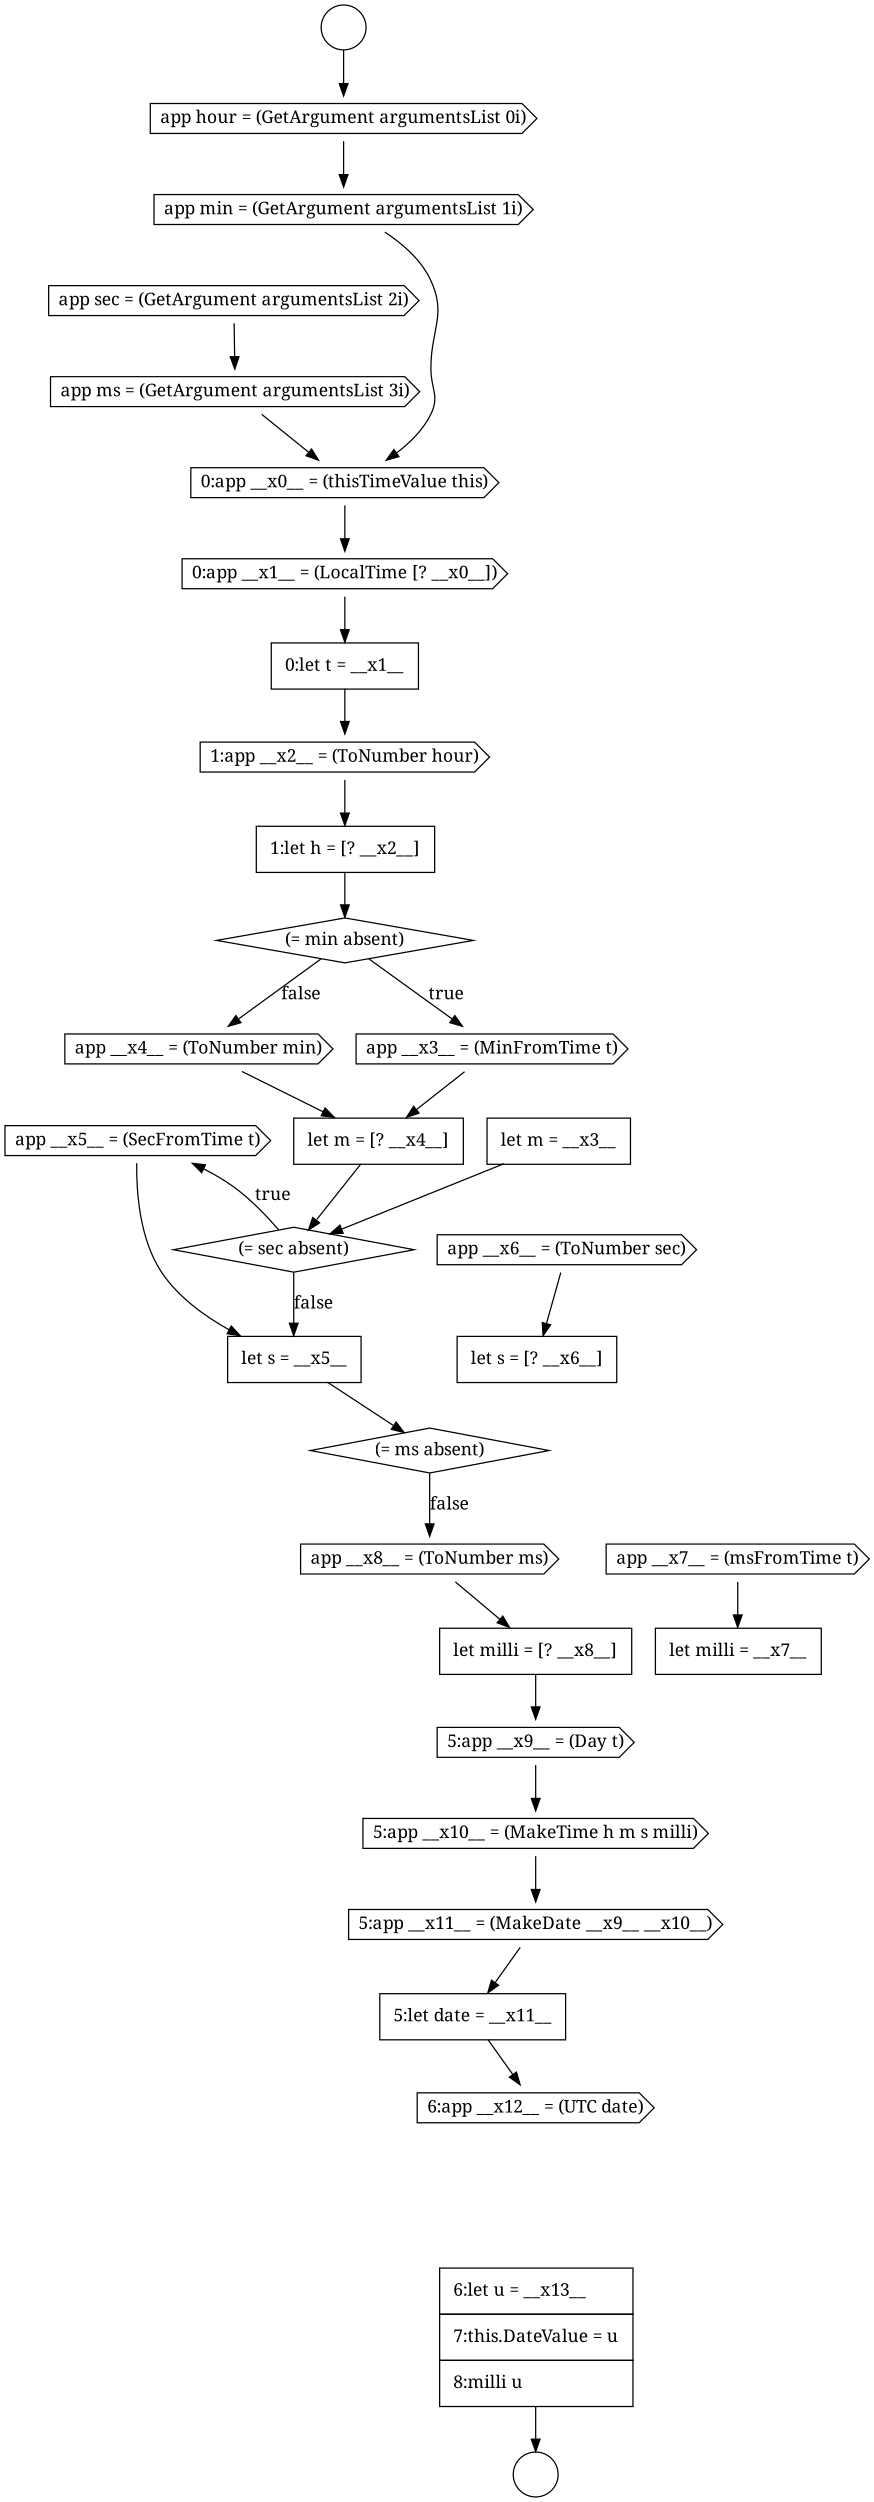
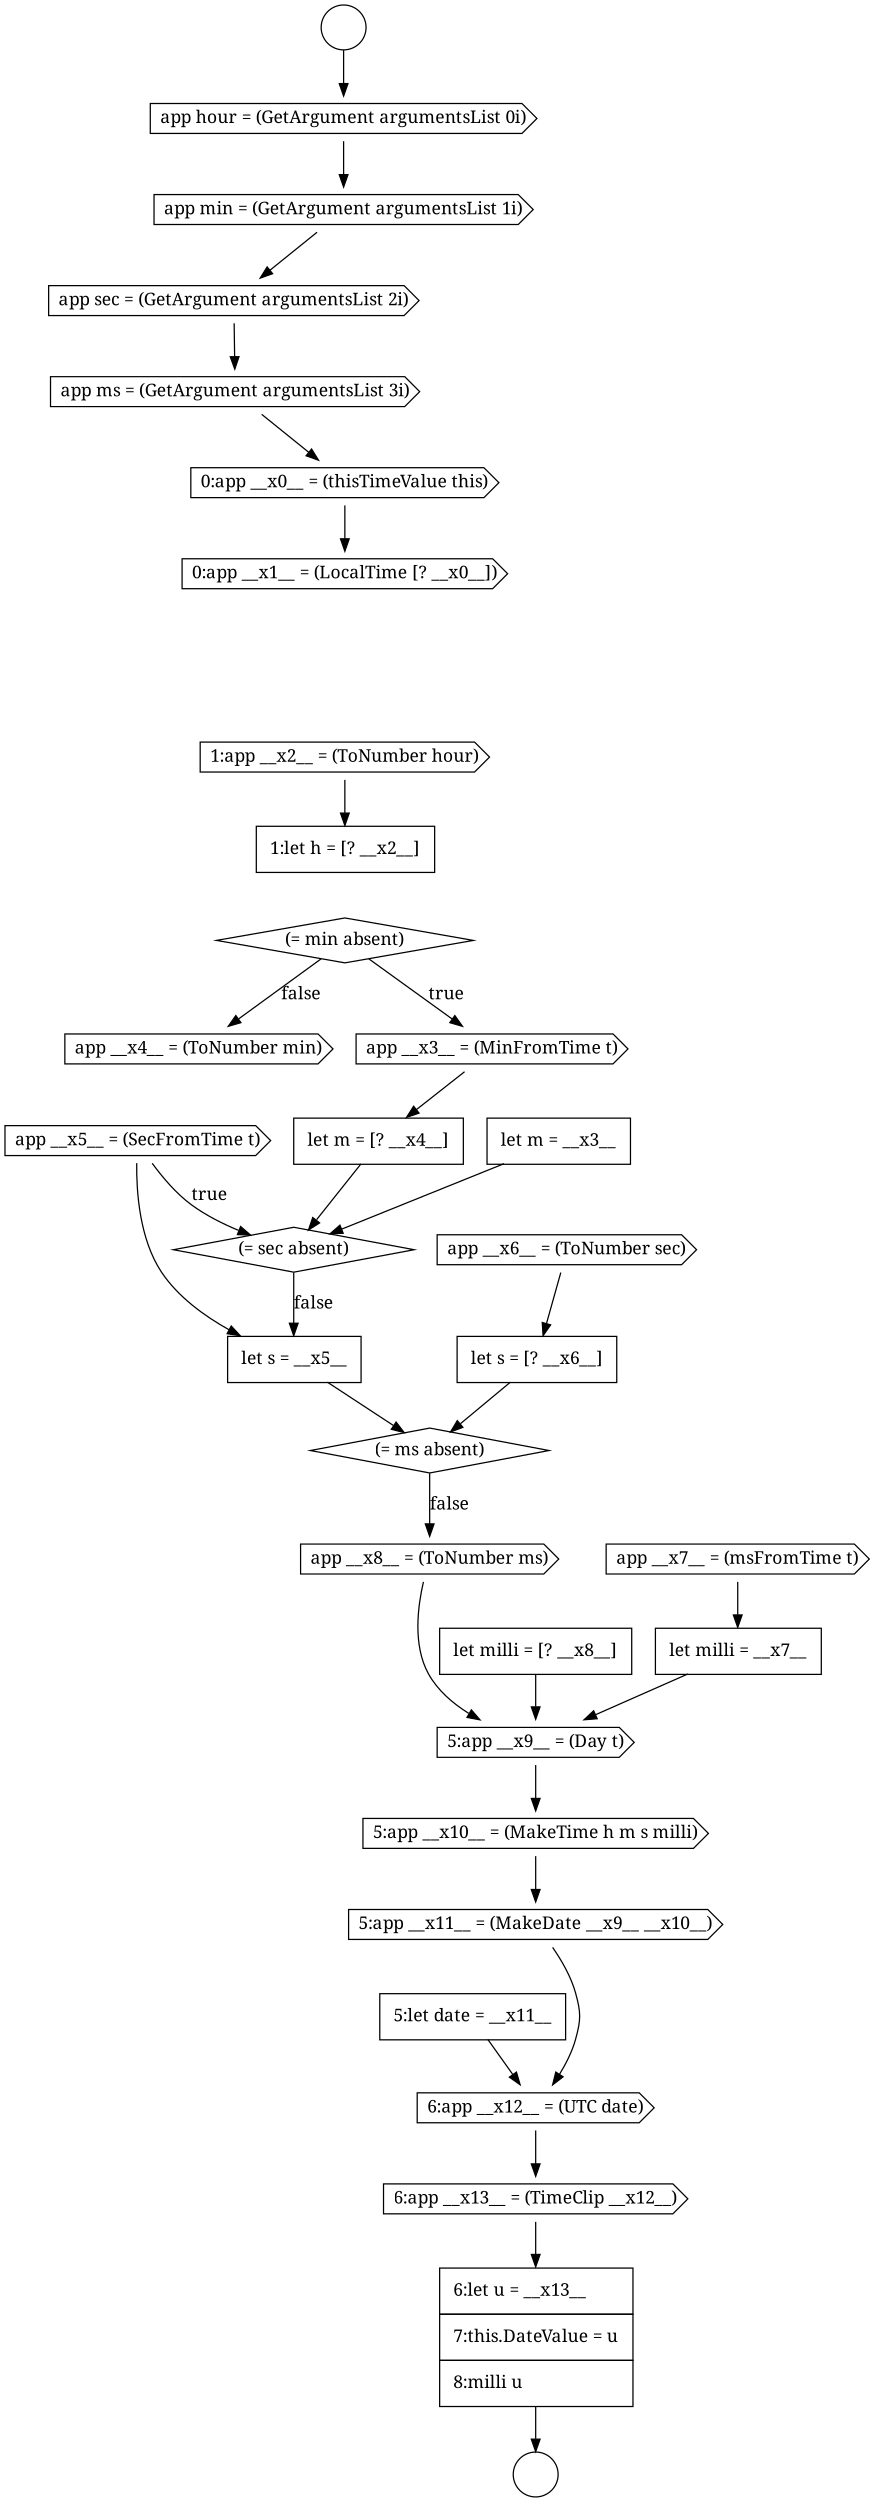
edge "app min = (GetArgument argumentsList 1i)" -> "0:app __x0__ = (thisTimeValue this)": now "app min = (GetArgument argumentsList 1i)" -> "app sec = (GetArgument argumentsList 2i)"
node "0:let t = __x1__": removed
edge "1:let h = [? __x2__]" -> "(= min absent)": removed
edge "app __x4__ = (ToNumber min)" -> "let m = [? __x4__]": removed
edge "(= sec absent)" -> "app __x5__ = (SecFromTime t)": reversed
edge "let s = [? __x6__]" -> "(= ms absent)": added
edge "app __x8__ = (ToNumber ms)" -> "let milli = [? __x8__]": now "app __x8__ = (ToNumber ms)" -> "5:app __x9__ = (Day t)"
edge "let milli = __x7__" -> "5:app __x9__ = (Day t)": added
edge "5:app __x11__ = (MakeDate __x9__ __x10__)" -> "5:let date = __x11__": now "5:app __x11__ = (MakeDate __x9__ __x10__)" -> "6:app __x12__ = (UTC date)"
node "6:app __x13__ = (TimeClip __x12__)": added
